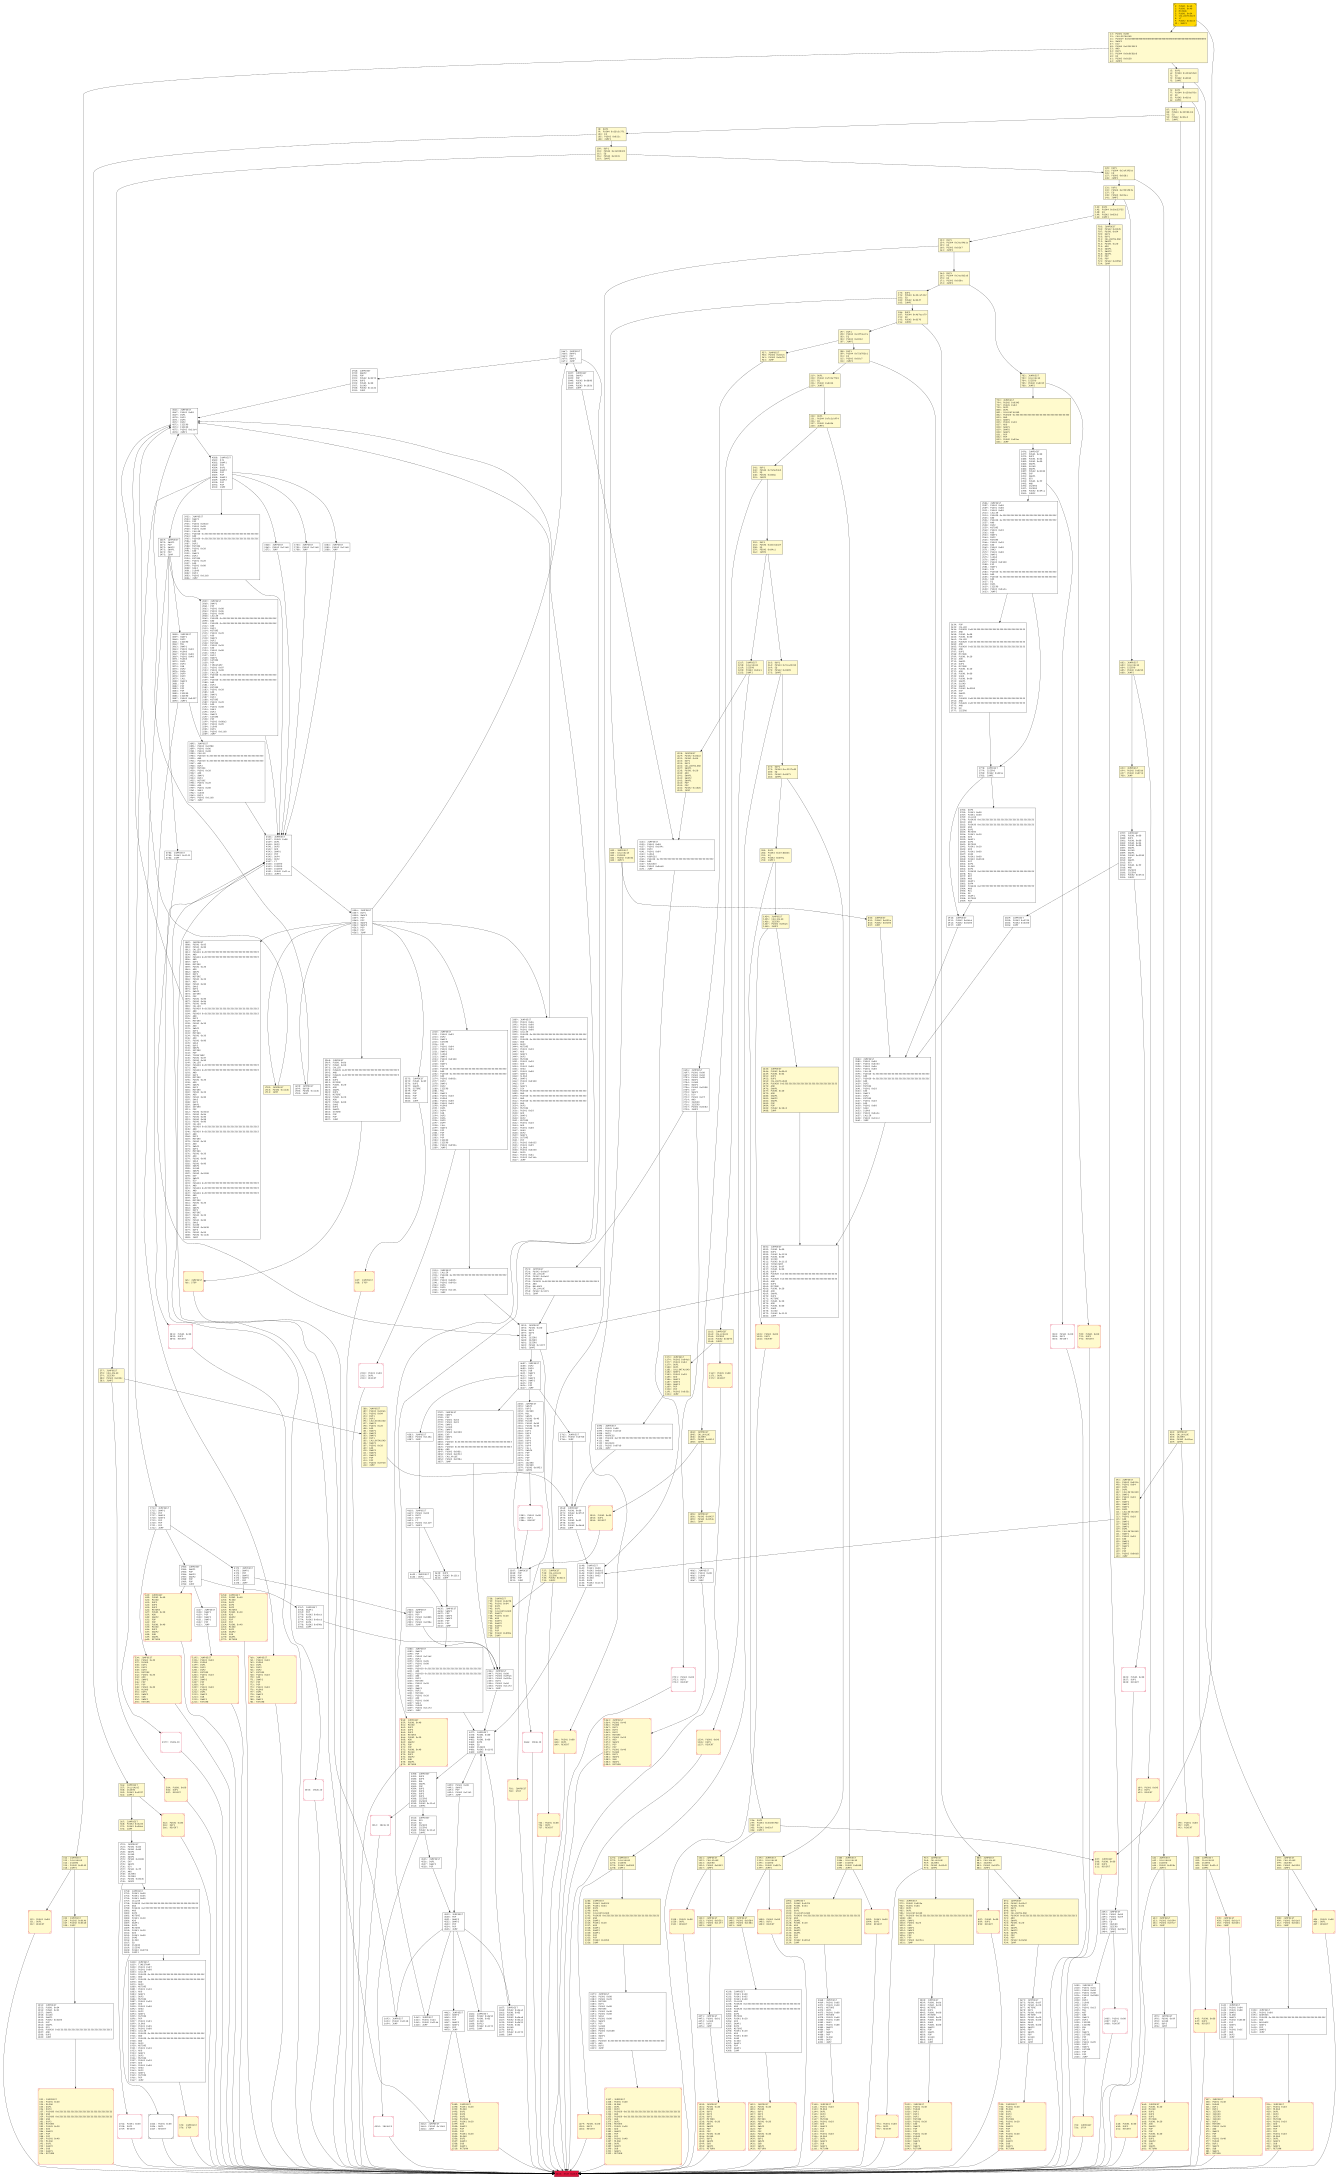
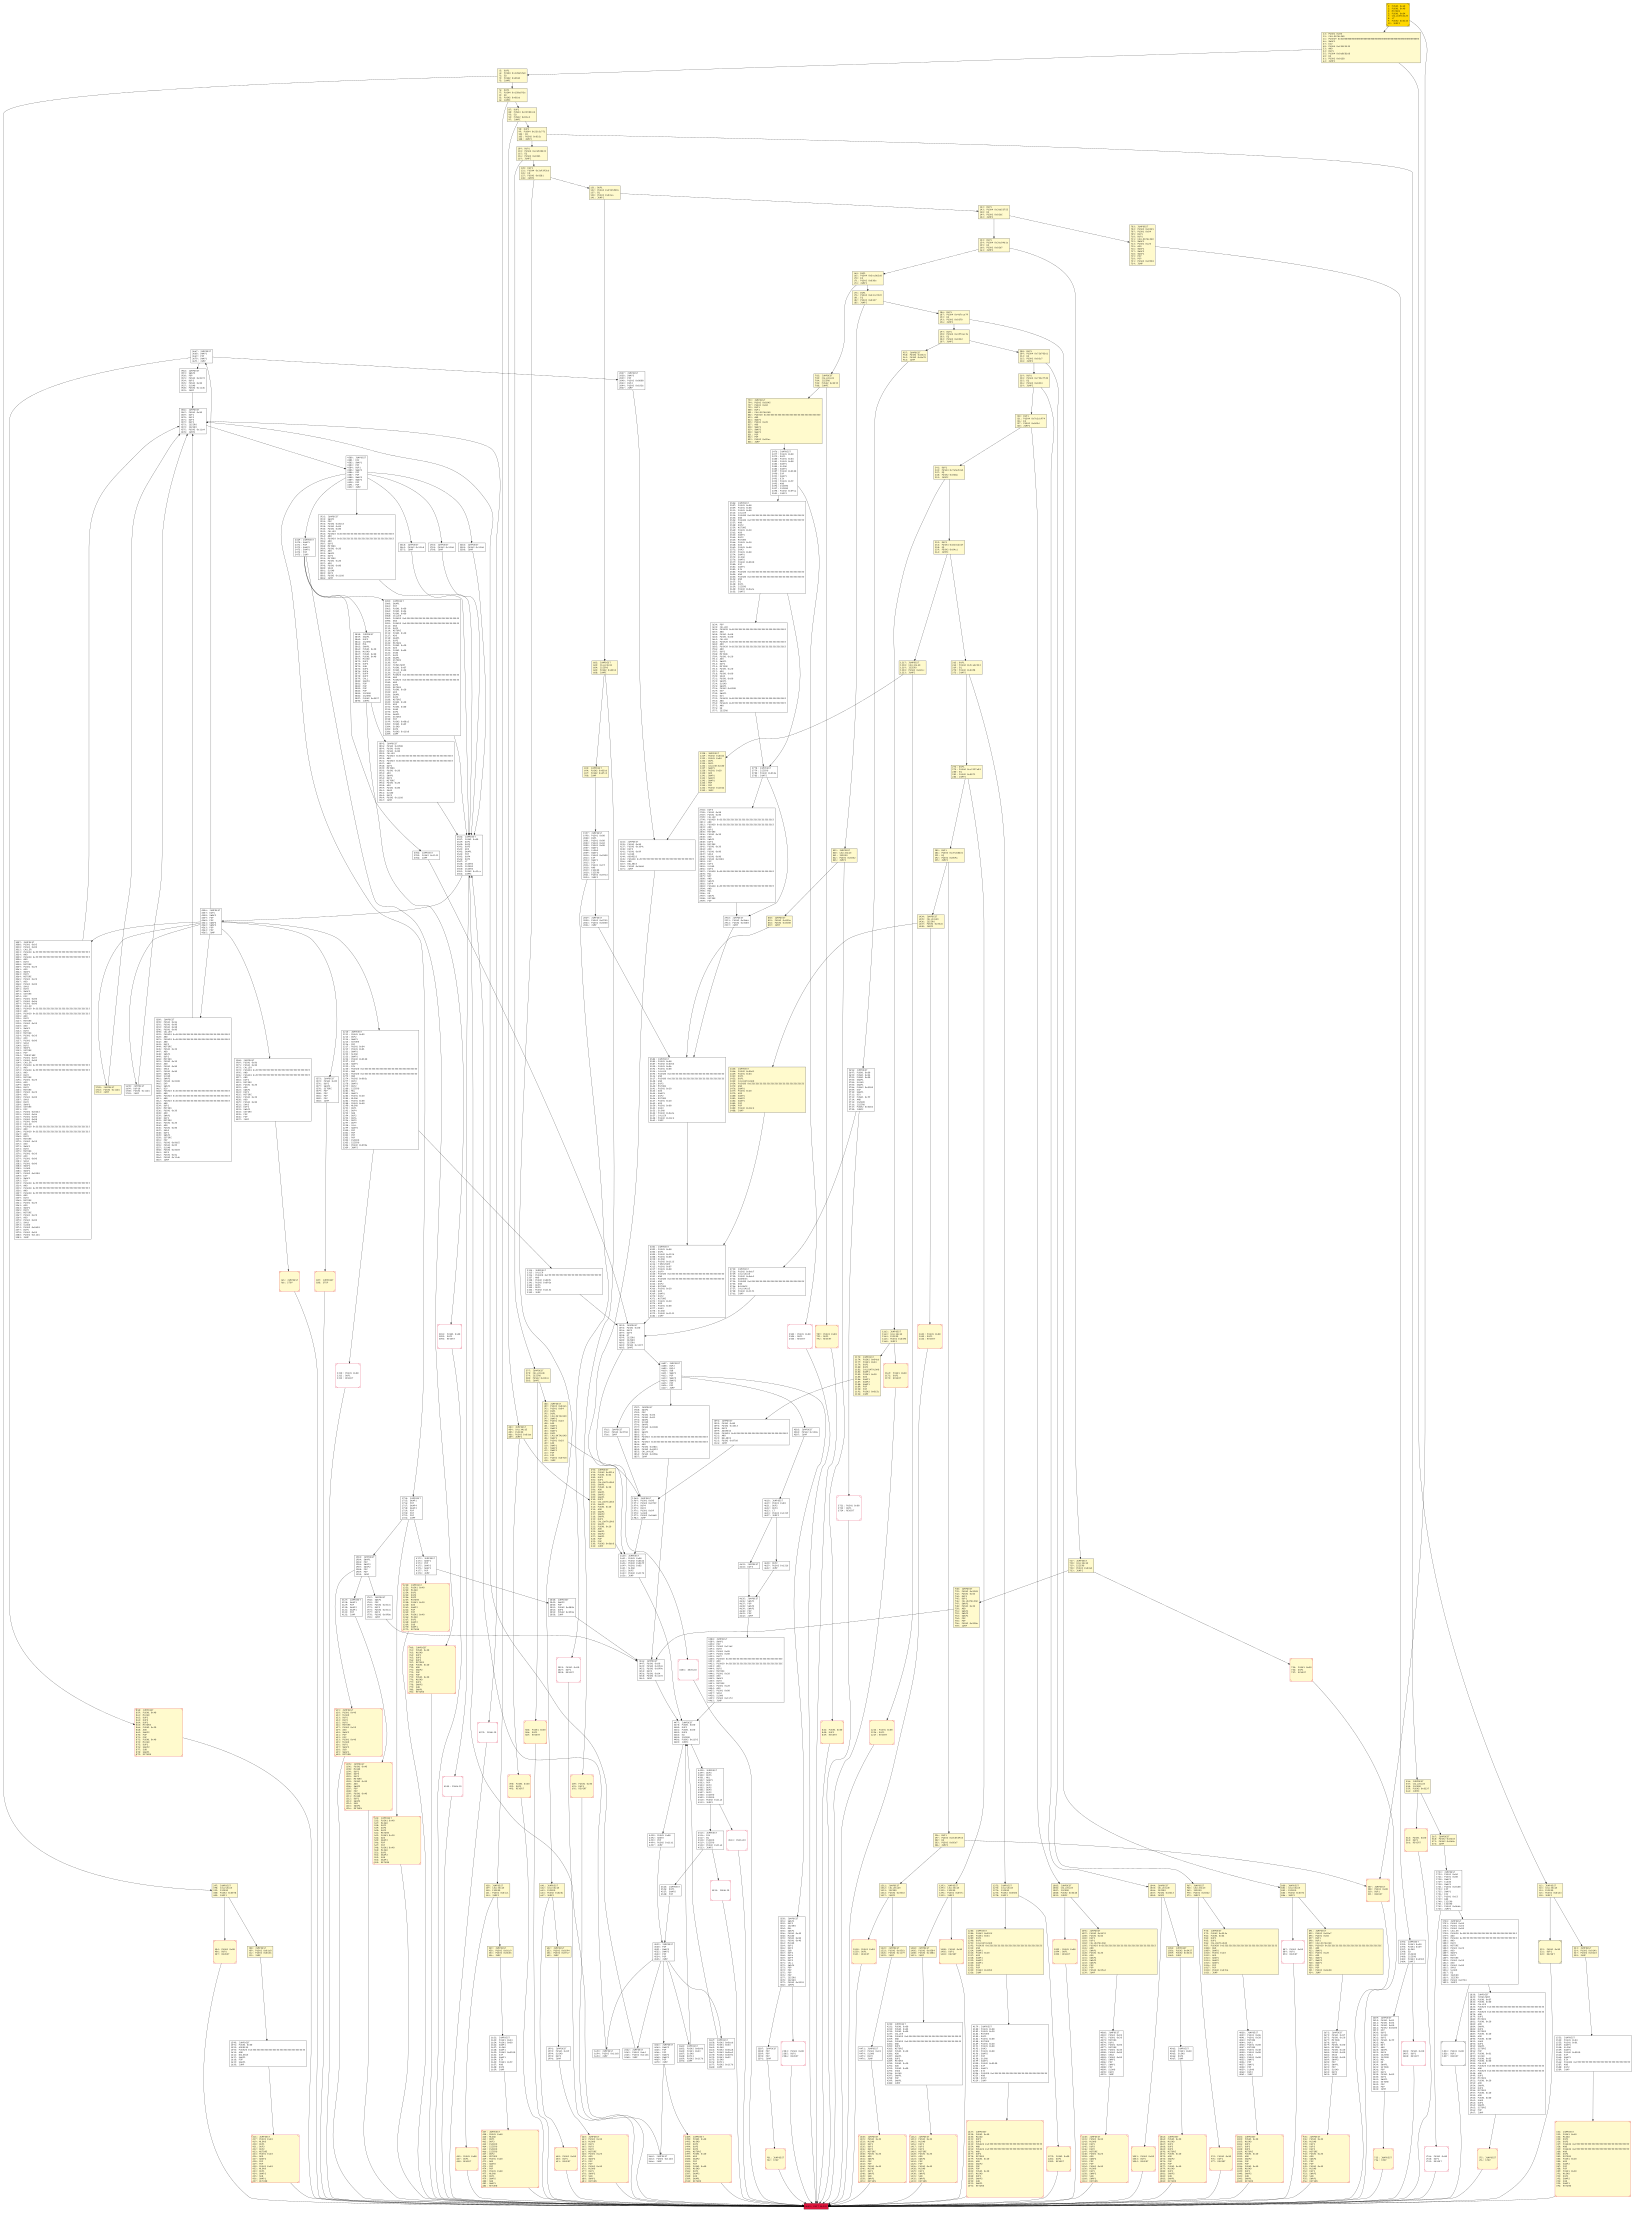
edge "2383: PUSH1 0x00 2385: DUP1 2386: REVERT" -> "2387: JUMPDEST 2388: POP 2389: POP 2390: POP 2391: JUMP": now "2383: PUSH1 0x00 2385: DUP1 2386: REVERT" -> "4643: EXIT BLOCK"
edge "1051: PUSH1 0x00 1053: DUP1 1054: REVERT" -> "2387: JUMPDEST 2388: POP 2389: POP 2390: POP 2391: JUMP": now "1051: PUSH1 0x00 1053: DUP1 1054: REVERT" -> "4643: EXIT BLOCK"
node "319: PUSH1 0x00 321: DUP1 322: REVERT": color crimson -> black
node "887: PUSH1 0x00 889: DUP1 890: REVERT": fillcolor lemonchiffon -> white
node "449: JUMPDEST 450: PUSH2 0x01c9 453: PUSH2 0x0655 456: JUMP": color crimson -> black
